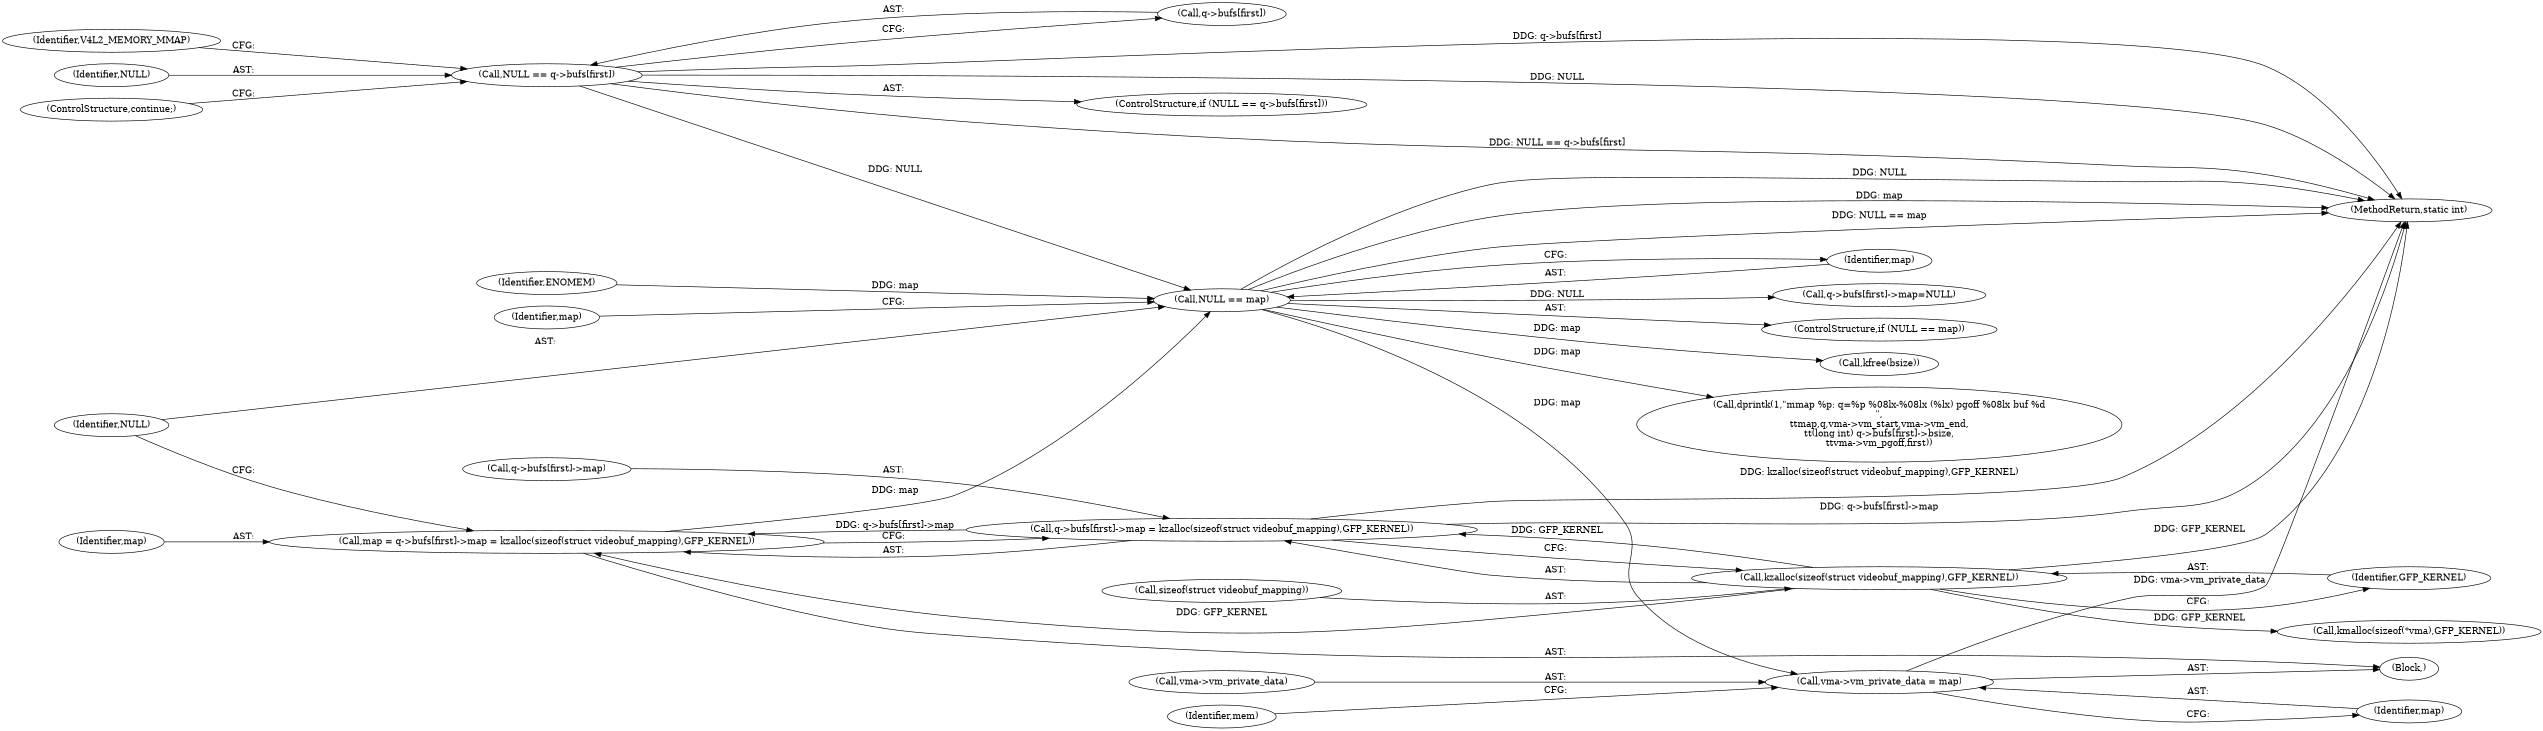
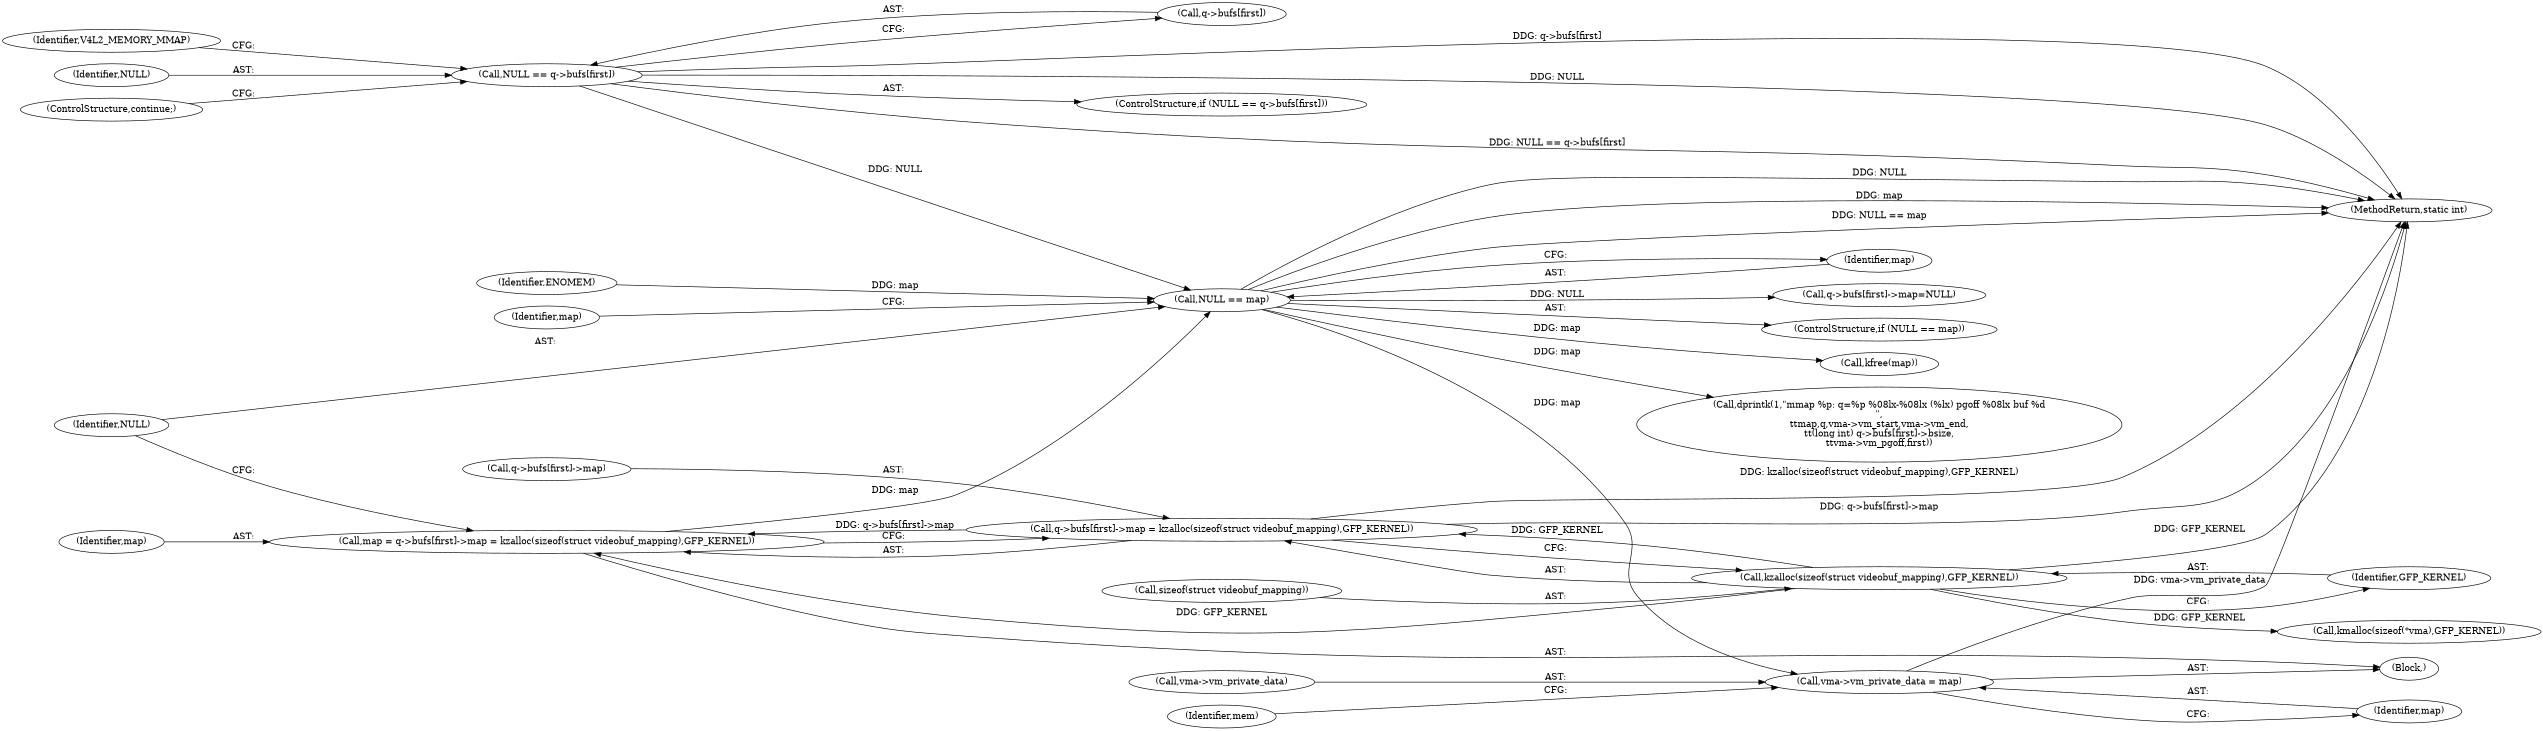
node "(Call,kfree(bsize))": label "(Call,kfree(bsize))" -> "(Call,kfree(map))"
